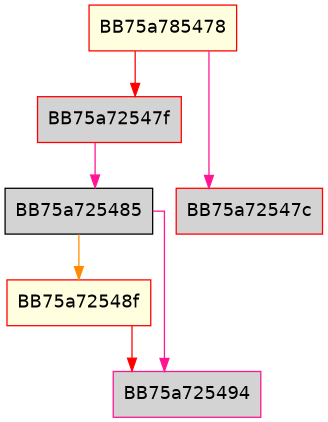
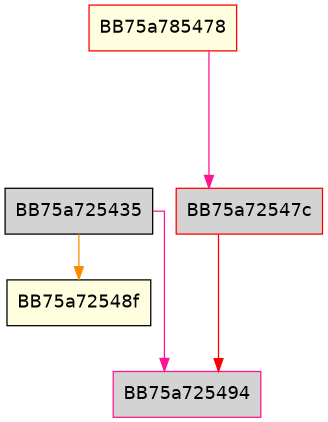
node "BB75a72547f": removed
node "BB75a725485": label "BB75a725485" -> "BB75a725435"
node "BB75a72548f": color red -> black
edge "BB75a72548f" -> "BB75a725494": now "BB75a72547c" -> "BB75a725494"
